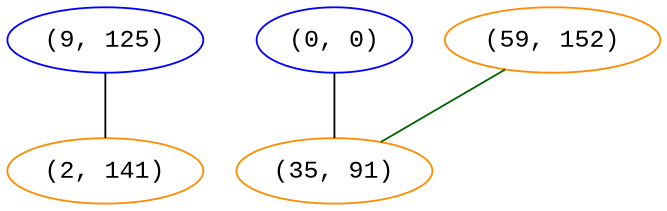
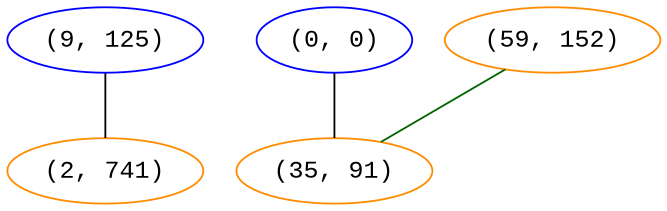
node "(2, 141)": label "(2, 141)" -> "(2, 741)"
